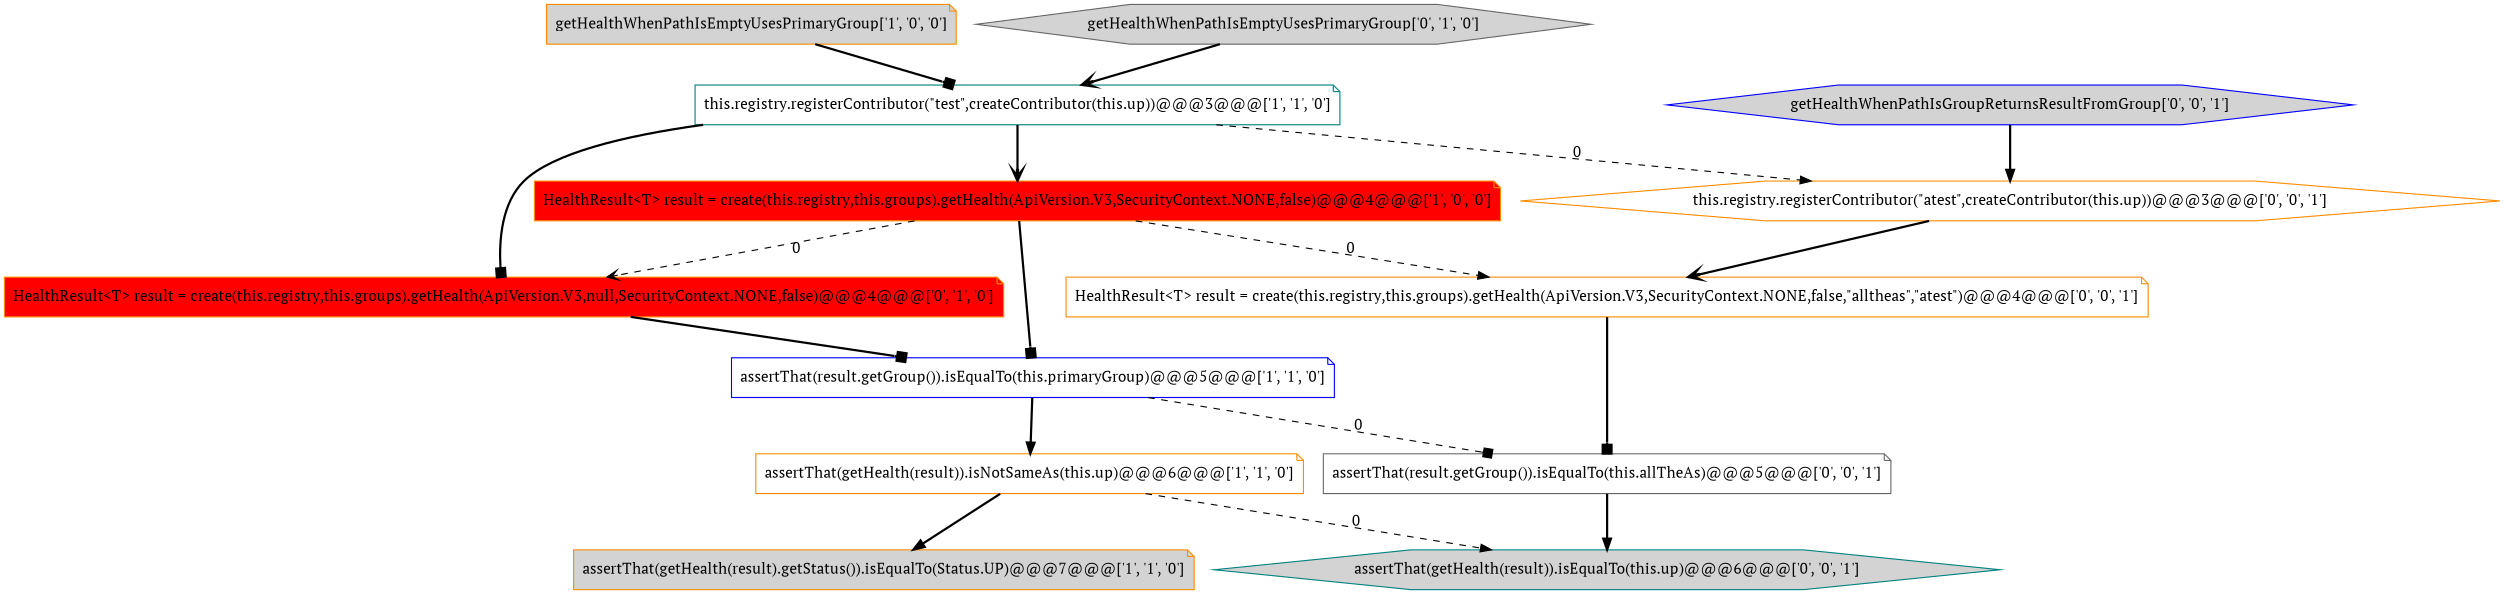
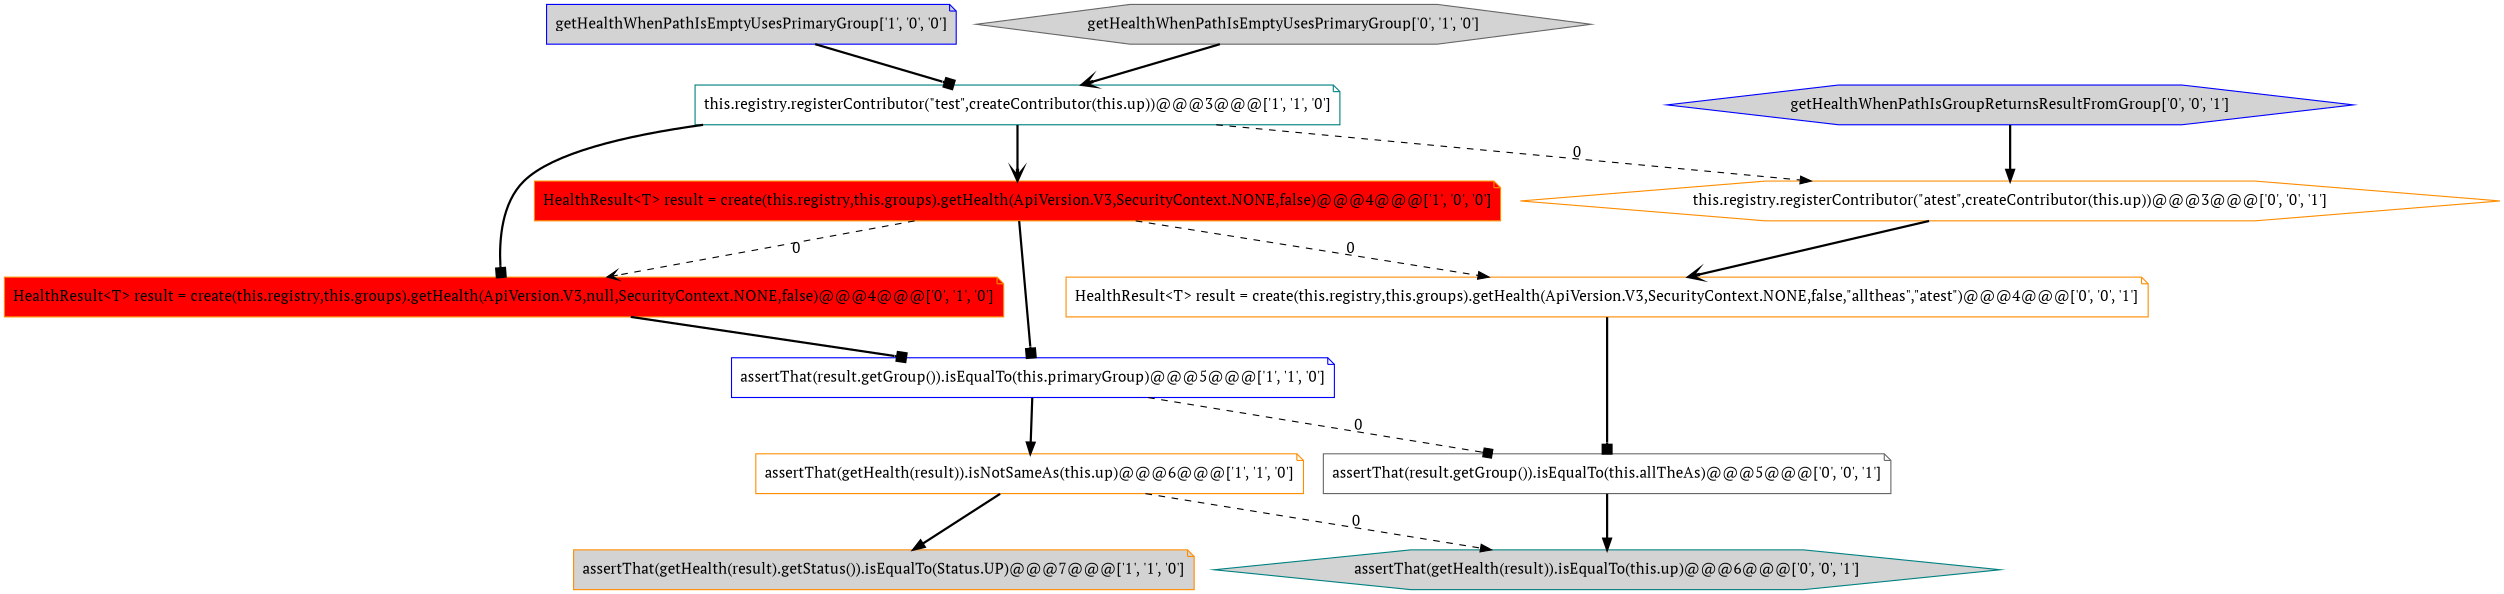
node "getHealthWhenPathIsEmptyUsesPrimaryGroup['1', '0', '0']": color darkorange -> blue
